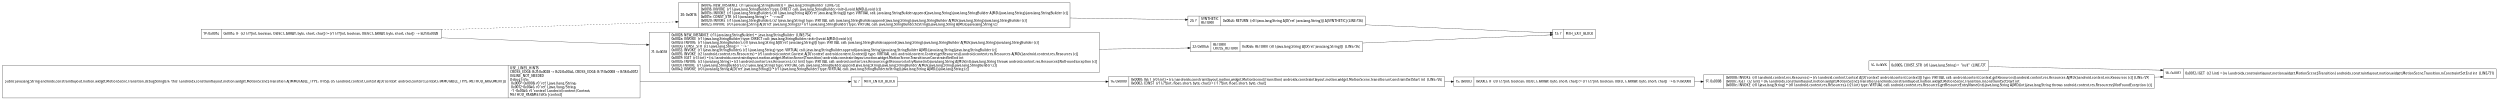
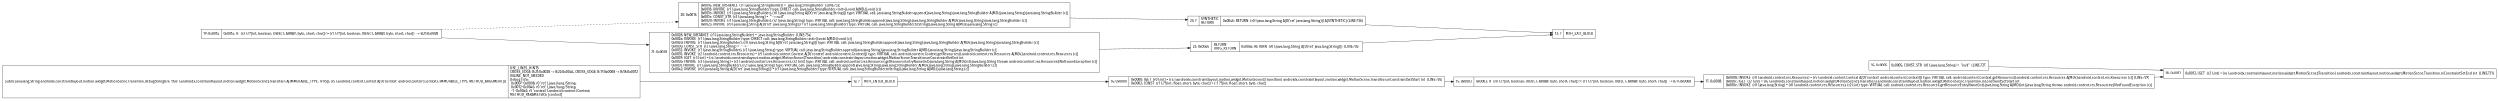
node "22: 0x0046": text "CROSS_RETURN" -> "ORIG_RETURN"
